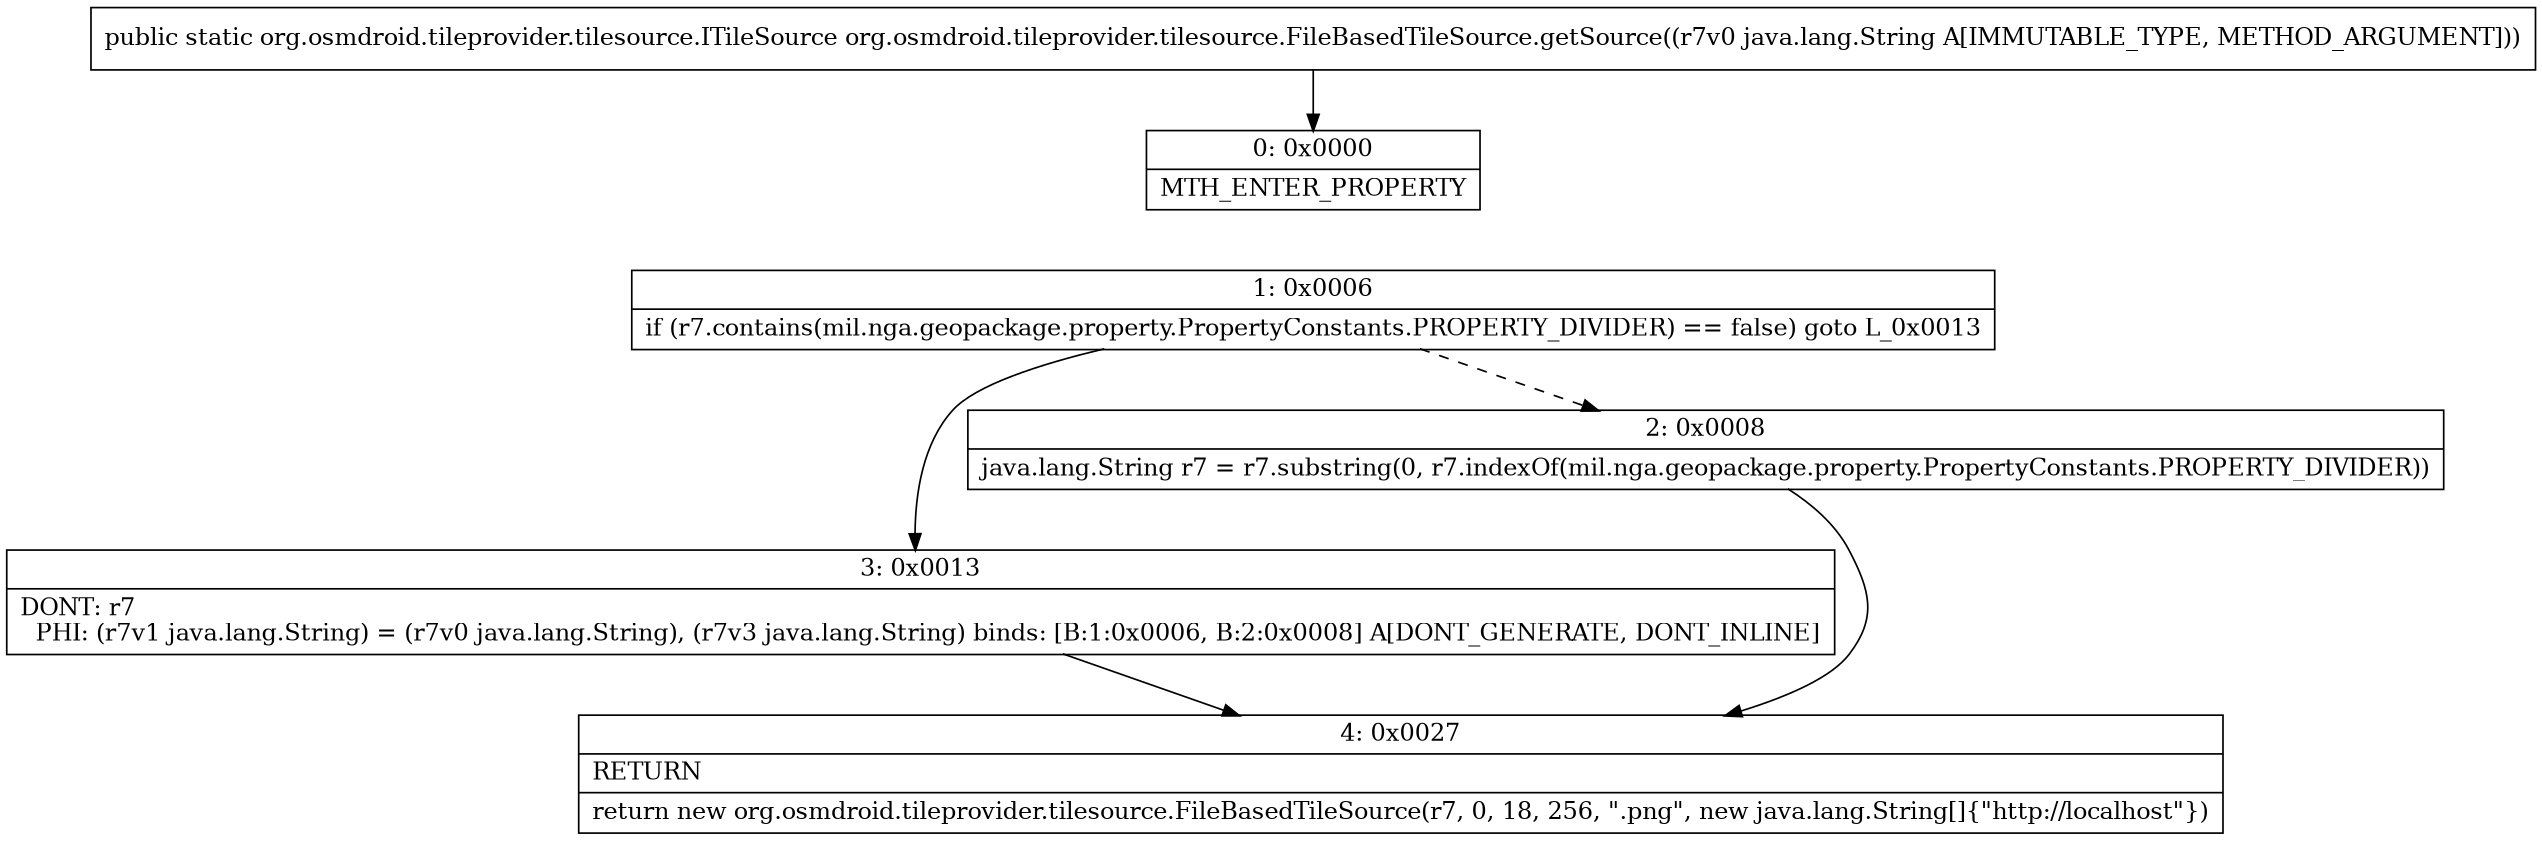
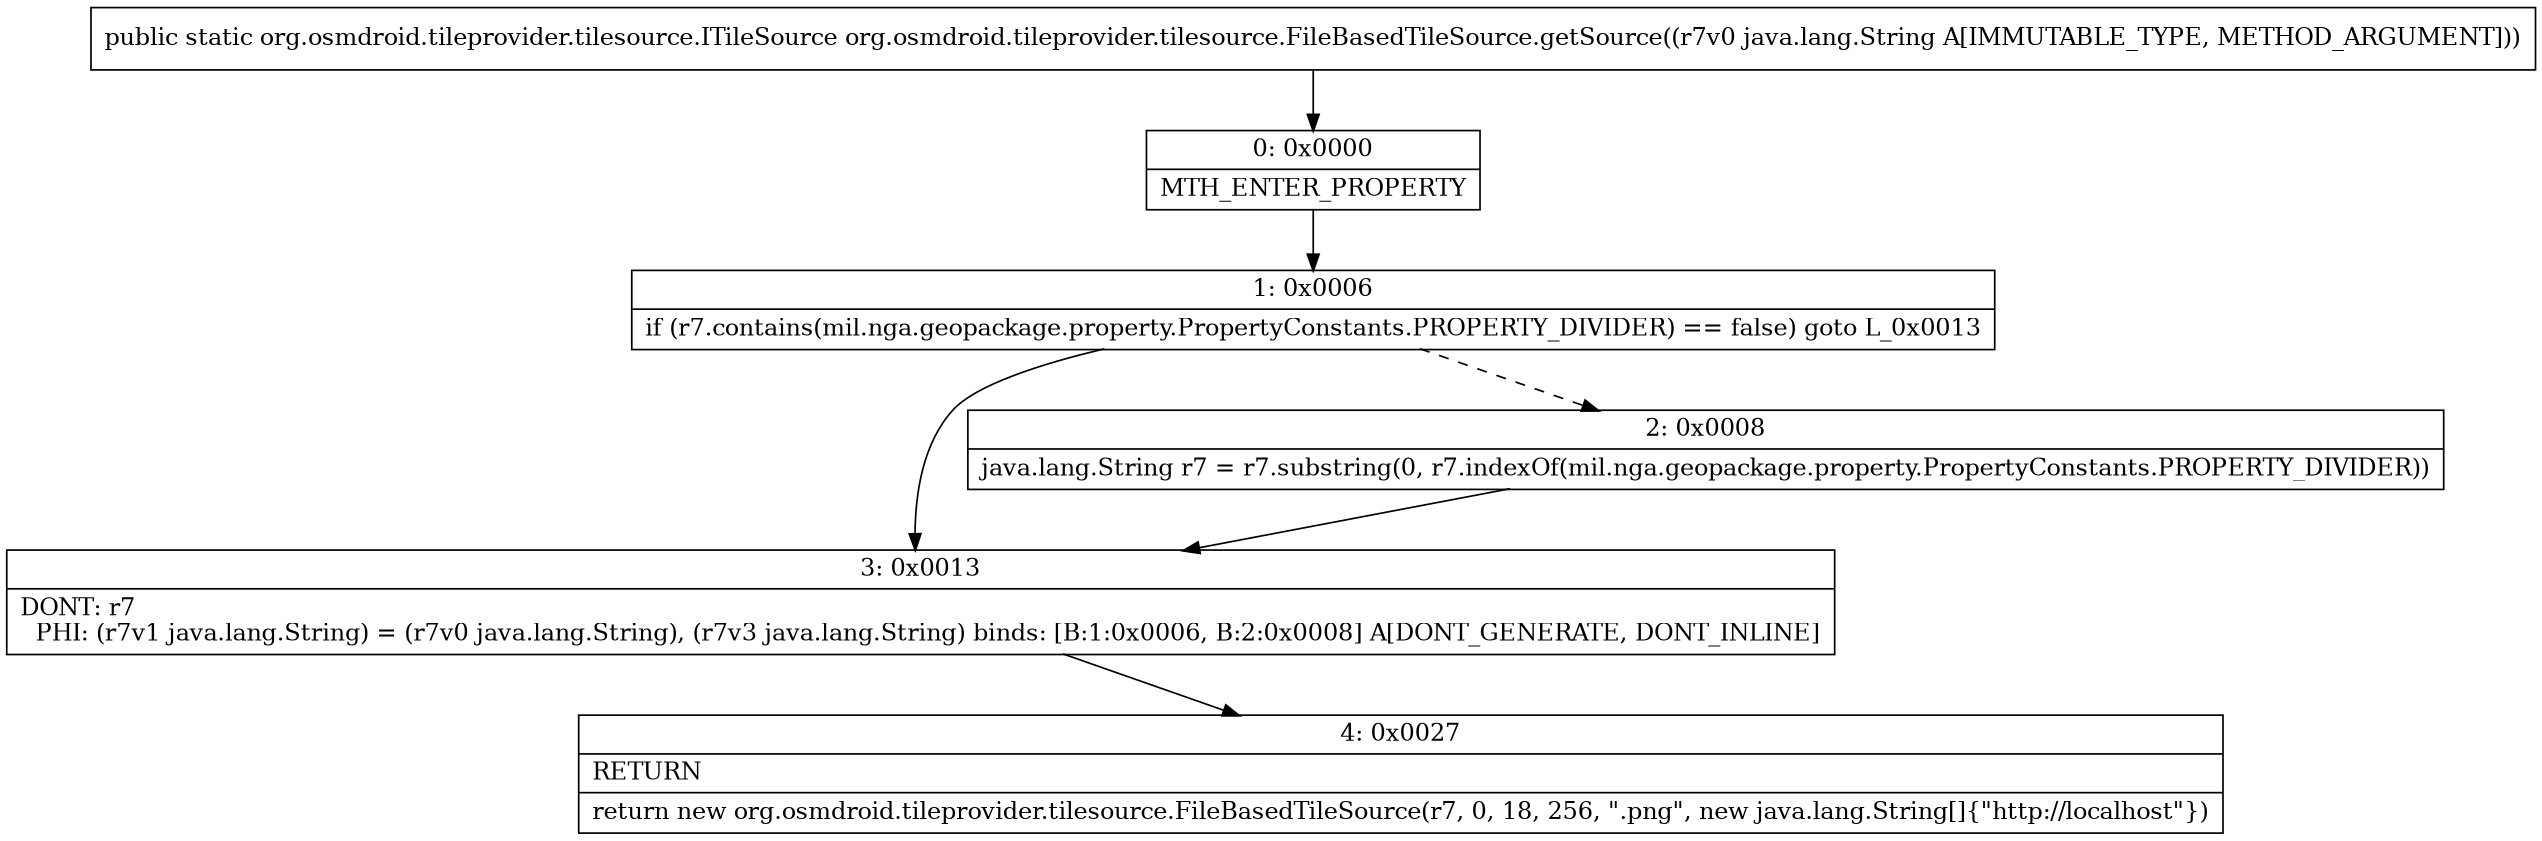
edge "0: 0x0000" -> "1: 0x0006": added
edge "2: 0x0008" -> "4: 0x0027": now "2: 0x0008" -> "3: 0x0013"
